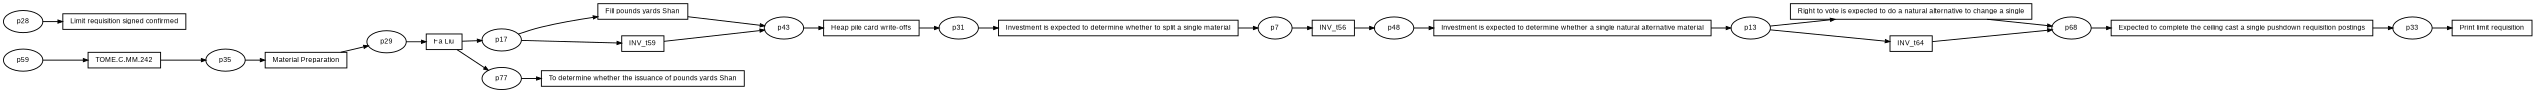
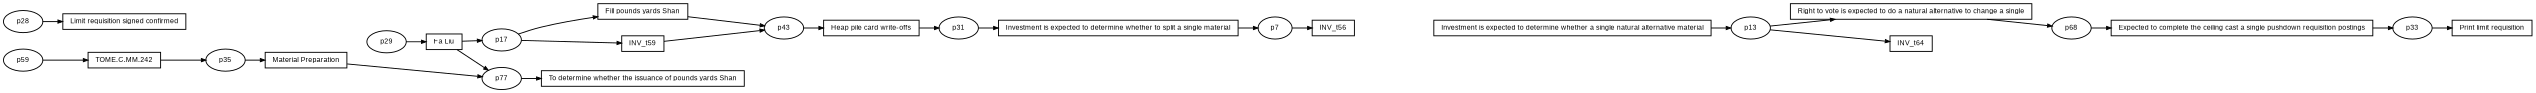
node "p48": removed
edge "INV_t64" -> "p68": removed
edge "Material Preparation" -> "p29": now "Material Preparation" -> "p77"
